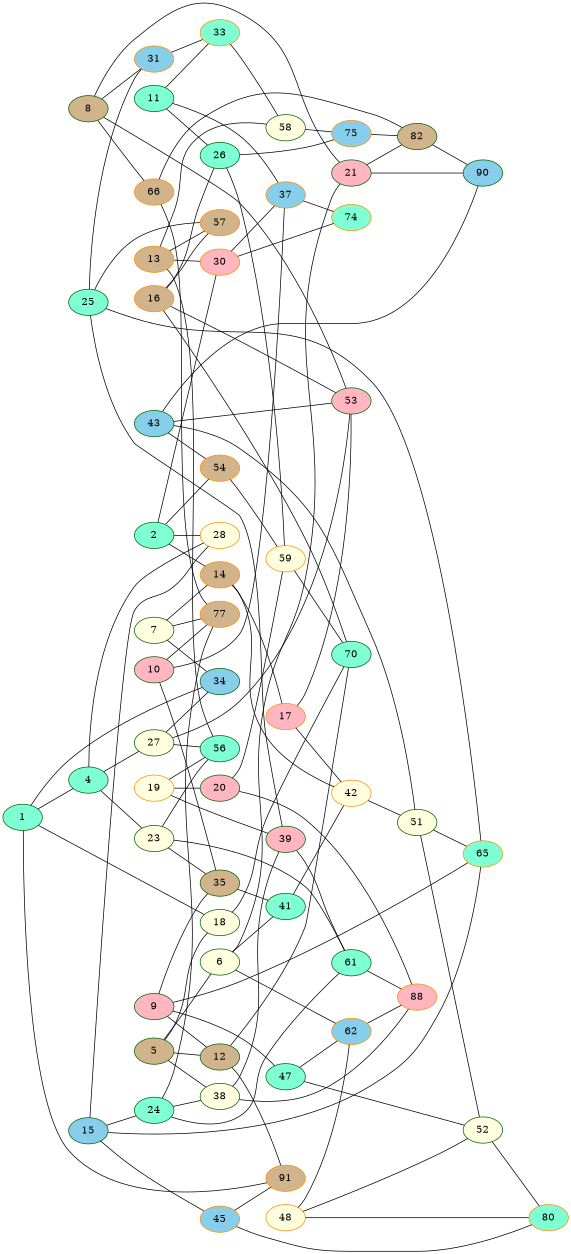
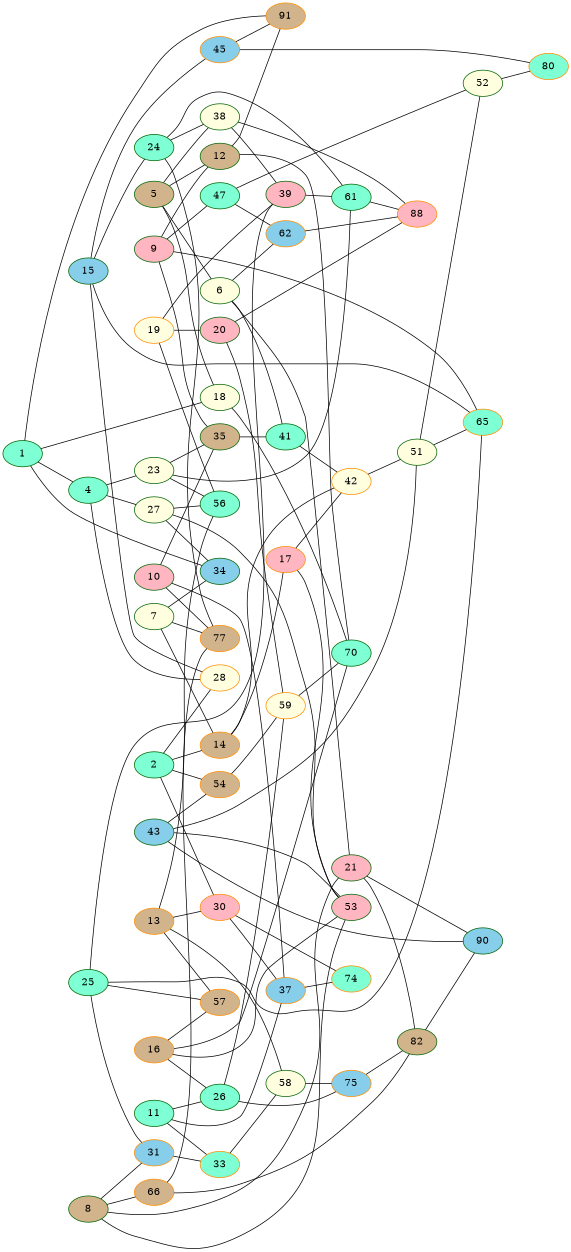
node "48": removed
